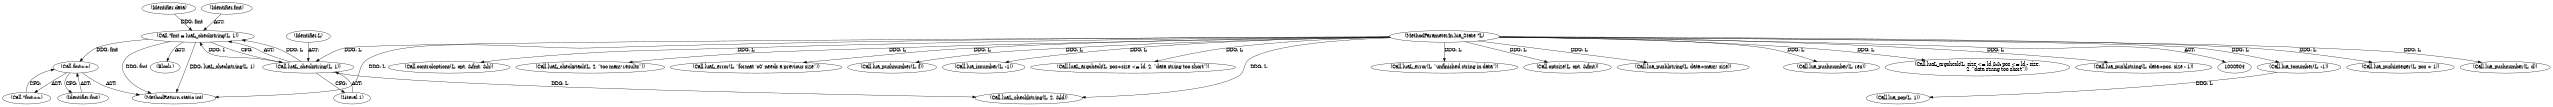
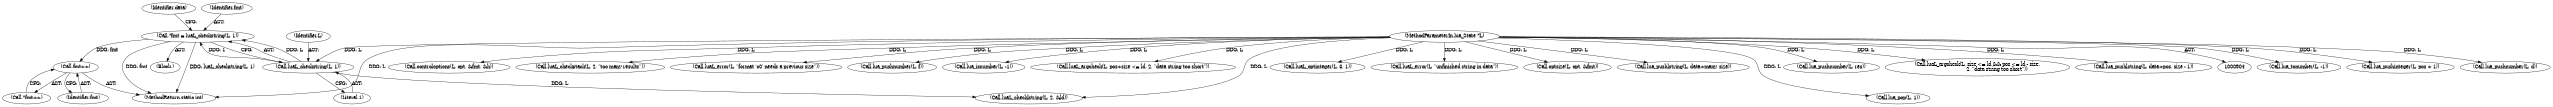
edge "(Identifier,data)" -> "(Call,*fmt = luaL_checkstring(L, 1))": label "DDG: fmt" -> "CFG: "
node "(Call,luaL_optinteger(L, 3, 1))": added
edge "(Call,lua_tonumber(L, -1))" -> "(Call,lua_pop(L, 1))": now "(MethodParameterIn,lua_State *L)" -> "(Call,lua_pop(L, 1))"
